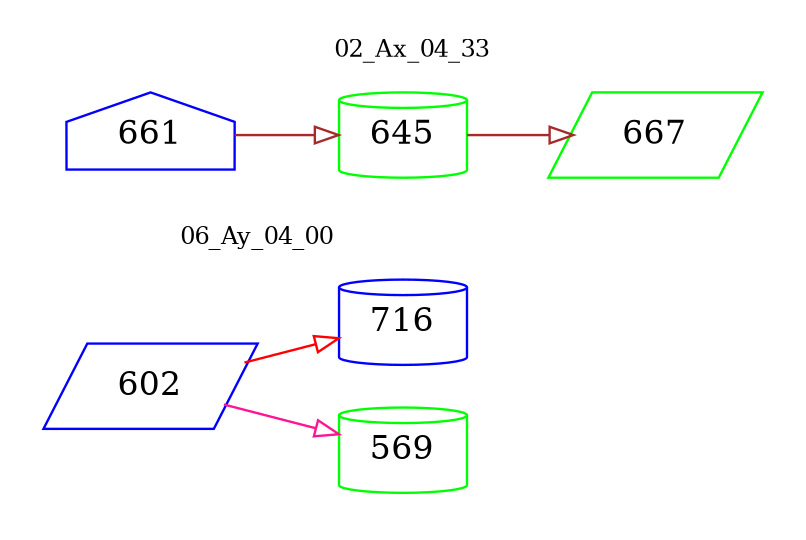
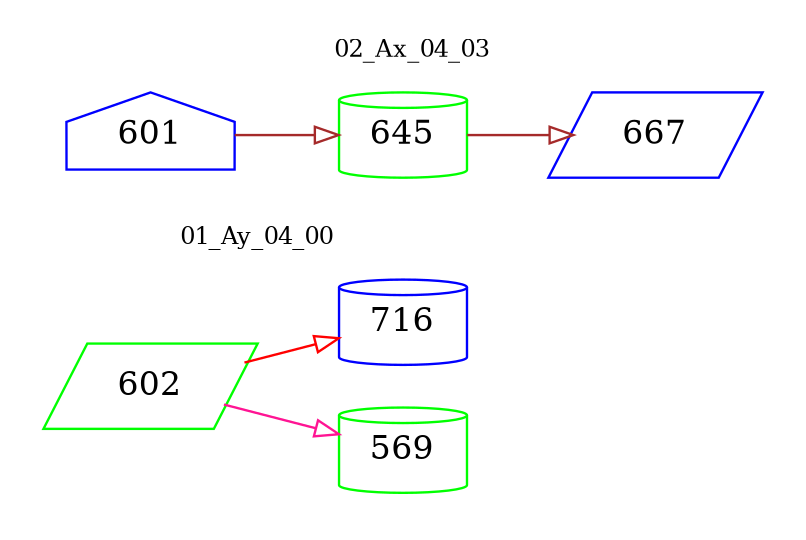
cluster "02_Ax_04_33": label "02_Ax_04_33" -> "02_Ax_04_03"
node "661": label "661" -> "601"
node "667": color green -> blue
cluster "06_Ay_04_00": label "06_Ay_04_00" -> "01_Ay_04_00"
node "602": color blue -> green
